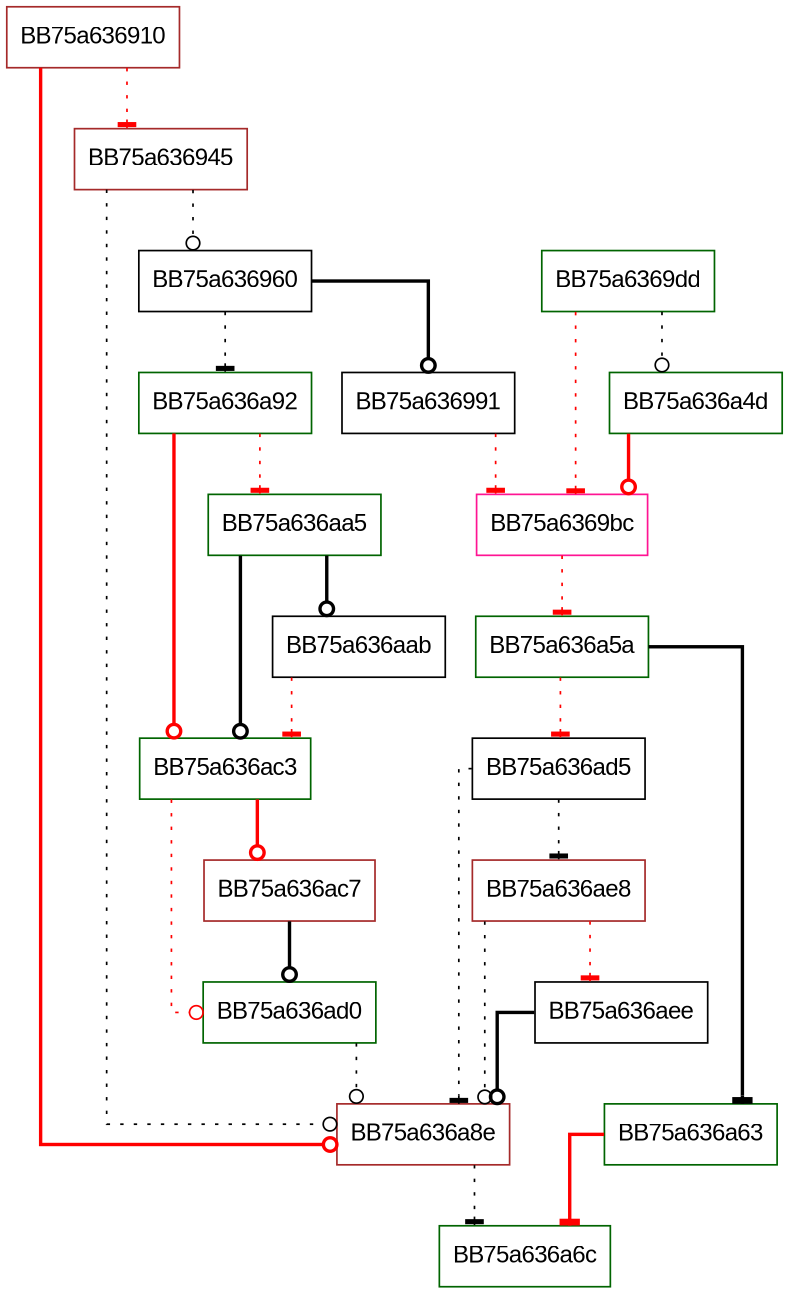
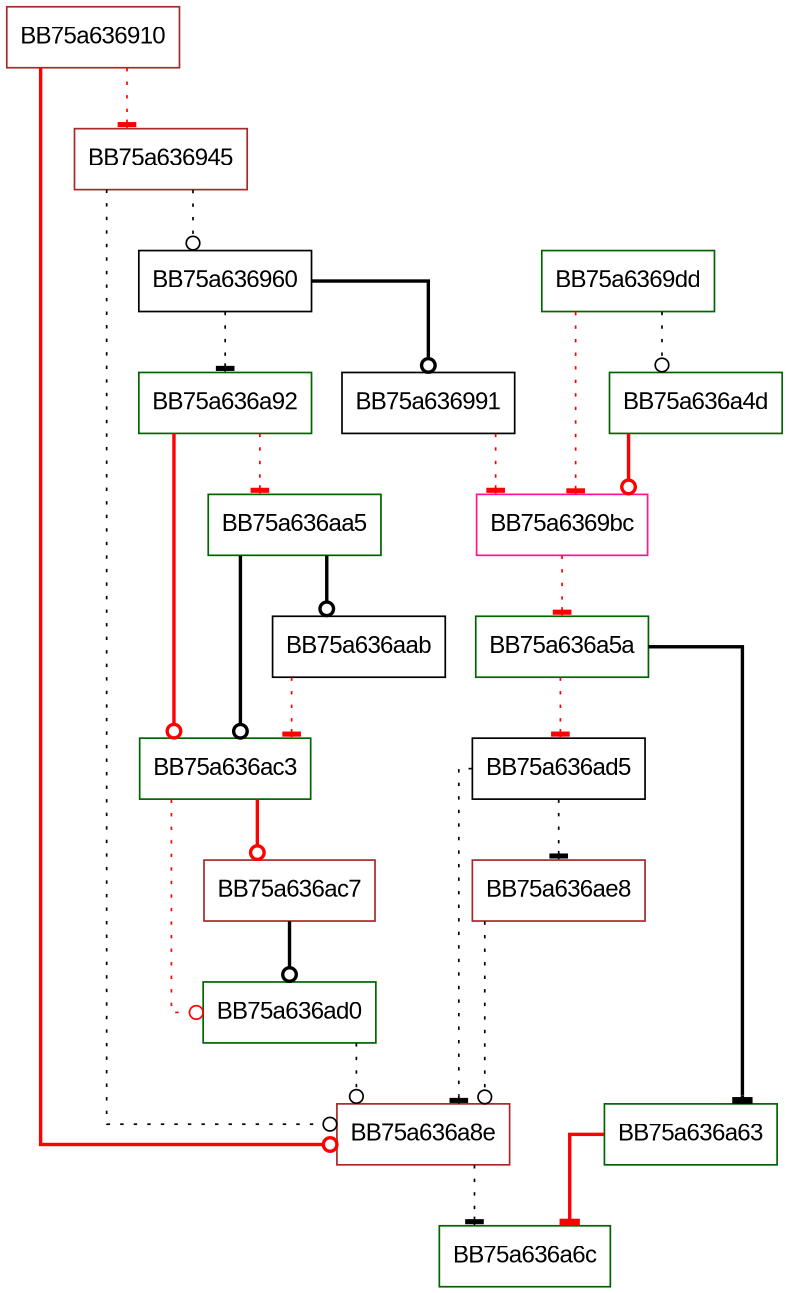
node "BB75a636aee": removed
